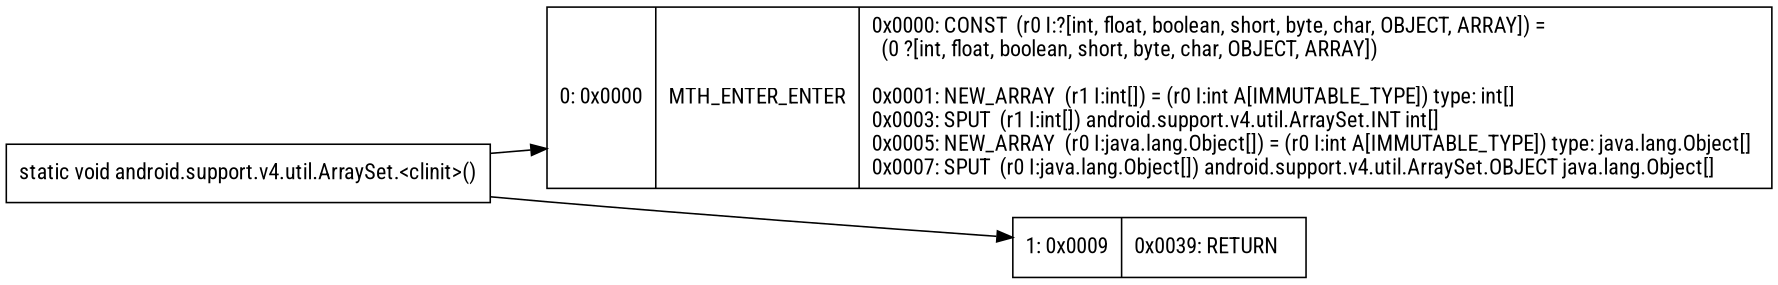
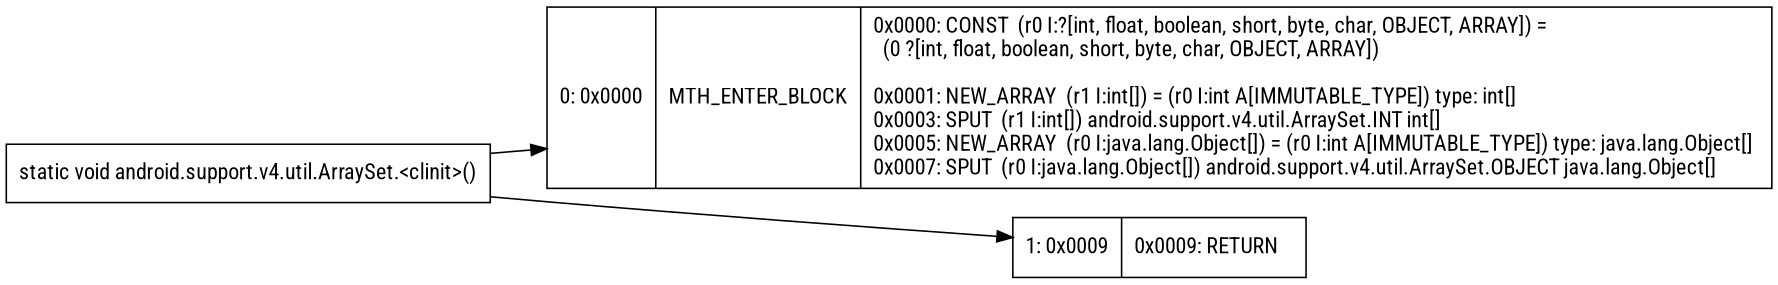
node "0: 0x0000": text "MTH_ENTER_ENTER" -> "MTH_ENTER_BLOCK"
node "1: 0x0009": text "0x0039: RETURN" -> "0x0009: RETURN"
